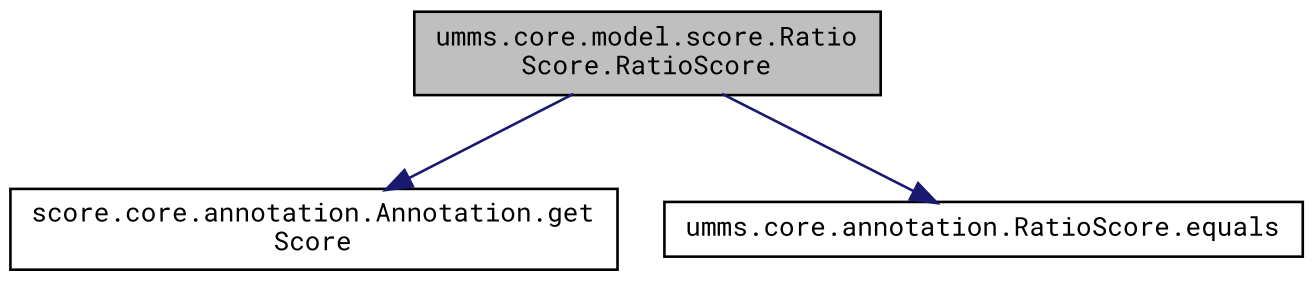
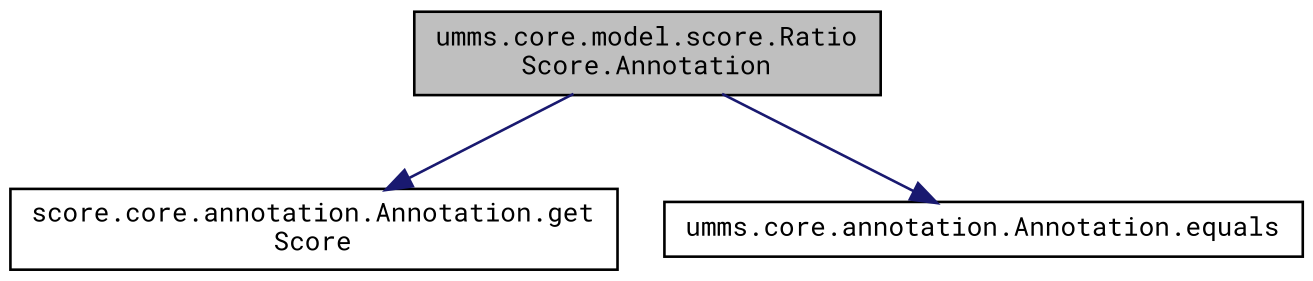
node "umms.core.model.score.Ratio Score.RatioScore": label "umms.core.model.score.Ratio Score.RatioScore" -> "umms.core.model.score.Ratio Score.Annotation"
node "umms.core.annotation.RatioScore.equals": label "umms.core.annotation.RatioScore.equals" -> "umms.core.annotation.Annotation.equals"
